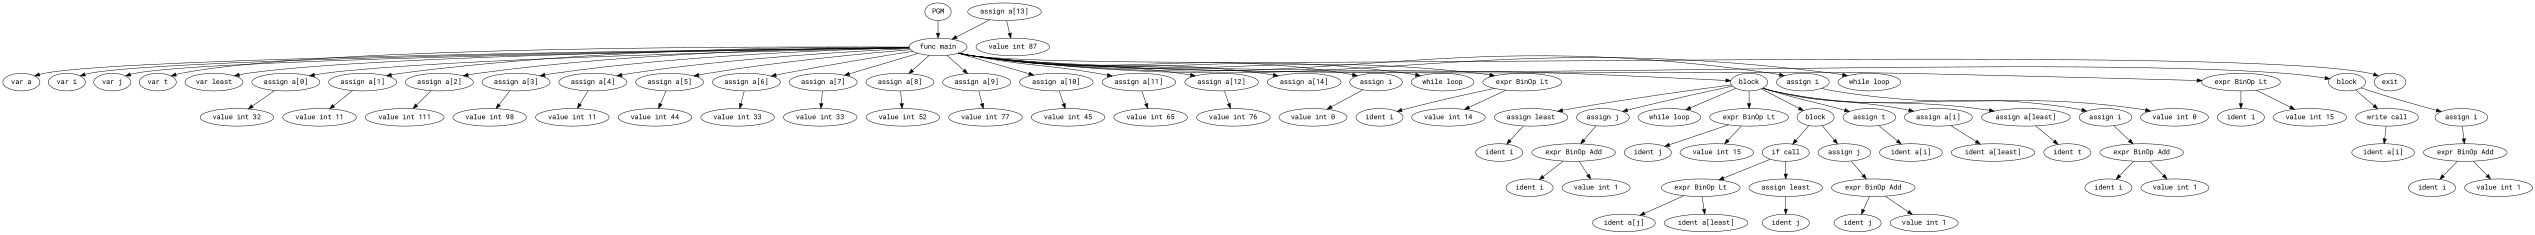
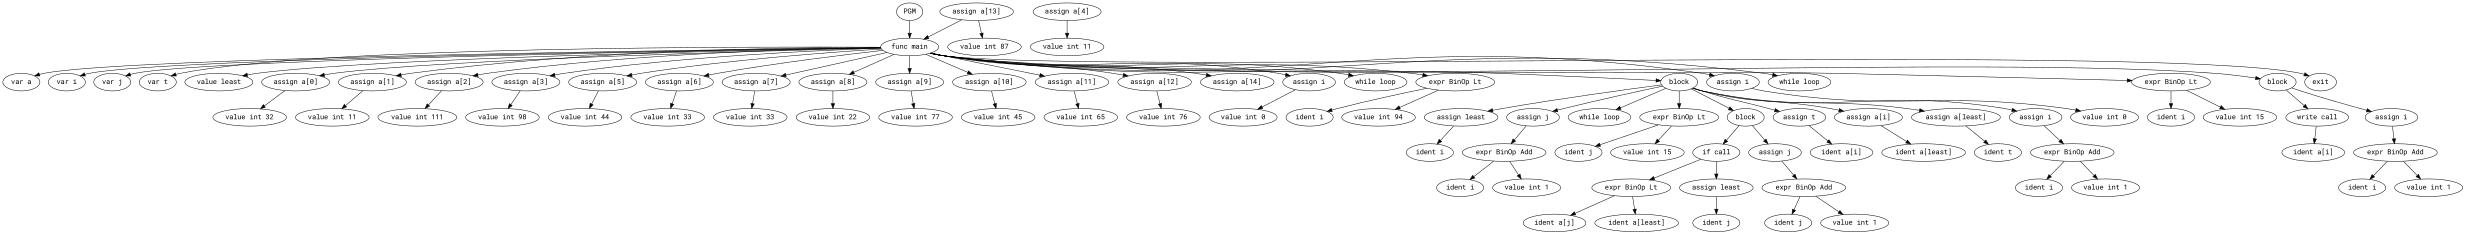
edge "func main" -> "assign a[4]": removed
node "var least": label "var least" -> "value least"
node "value int 52": label "value int 52" -> "value int 22"
node "value int 14": label "value int 14" -> "value int 94"
